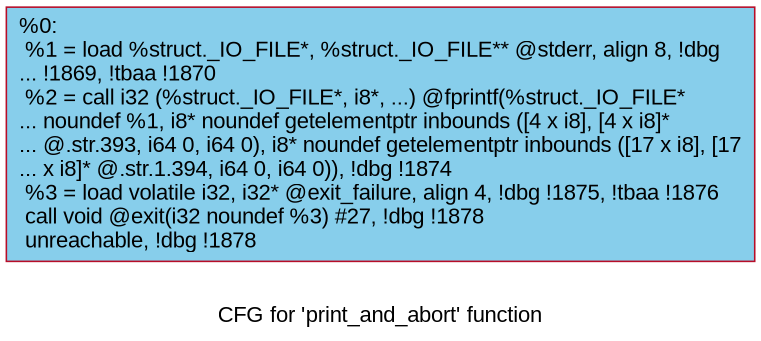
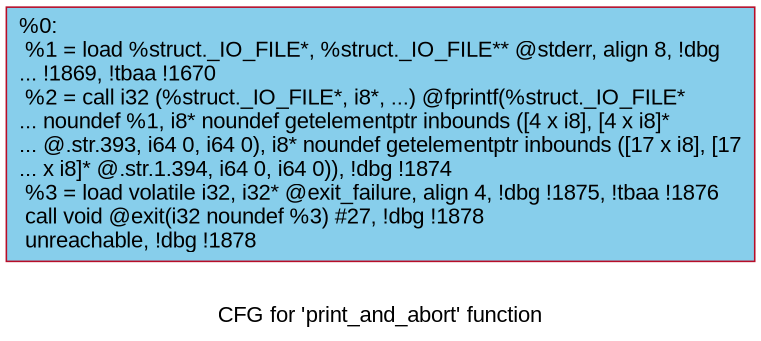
node "%0:": text "... !1869, !tbaa !1870" -> "... !1869, !tbaa !1670"
